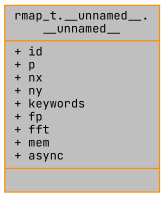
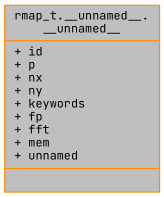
node "rmap_t.__unnamed__.": text "+ async" -> "+ unnamed"
